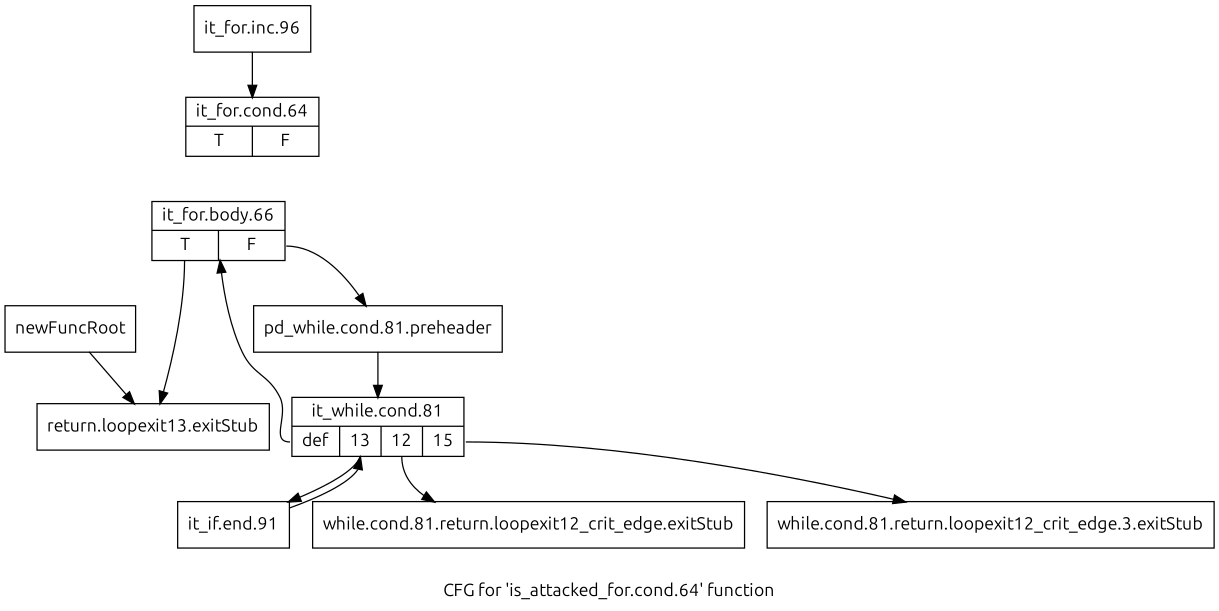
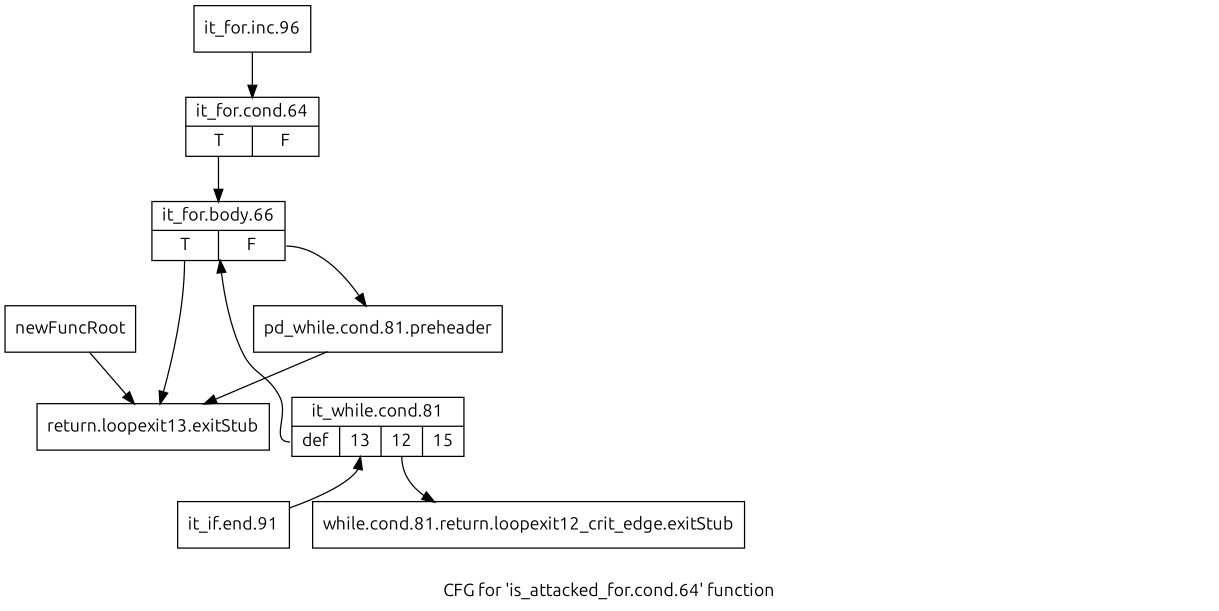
edge "it_for.cond.64" -> "it_for.body.66": added
edge "pd_while.cond.81.preheader" -> "it_while.cond.81": now "pd_while.cond.81.preheader" -> "return.loopexit13.exitStub"
edge "it_while.cond.81" -> "it_if.end.91": removed
node "while.cond.81.return.loopexit12_crit_edge.3.exitStub": removed
